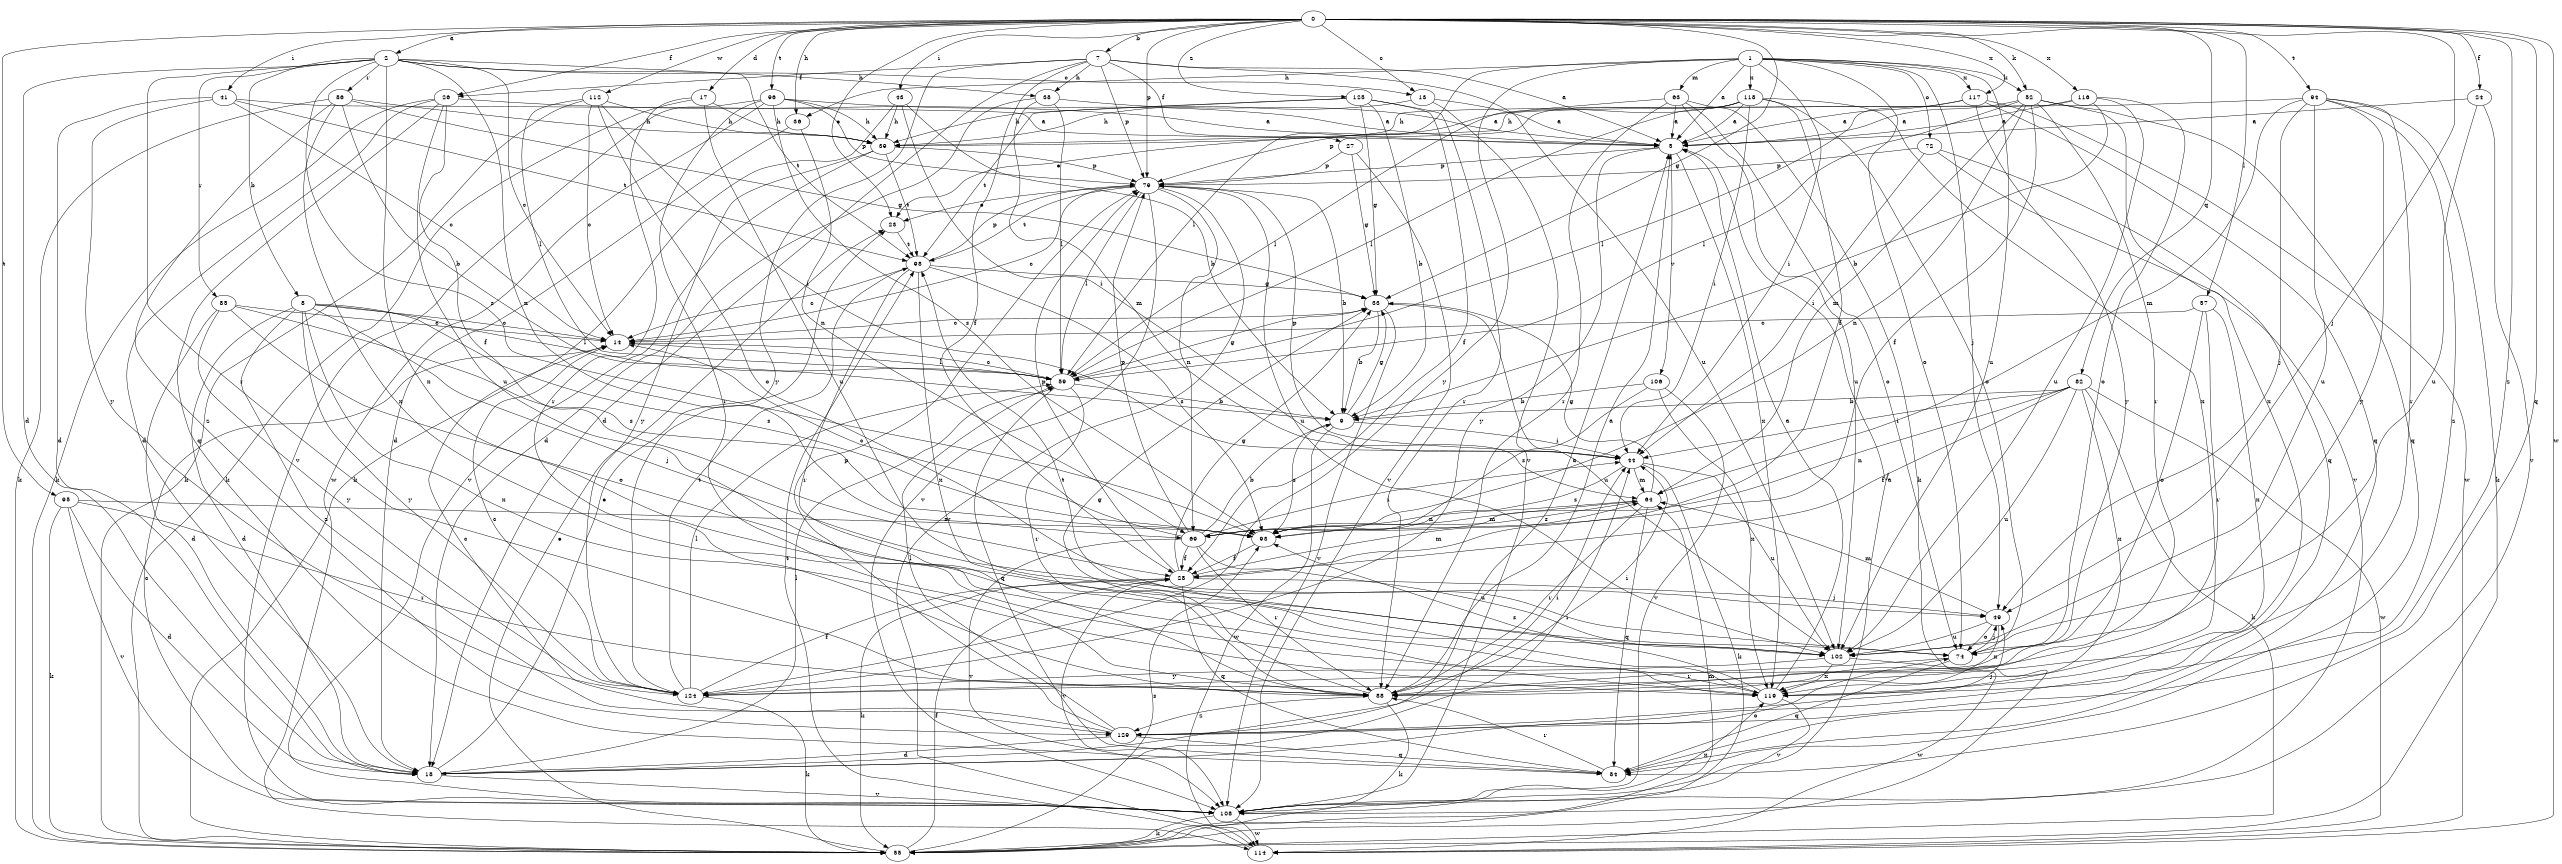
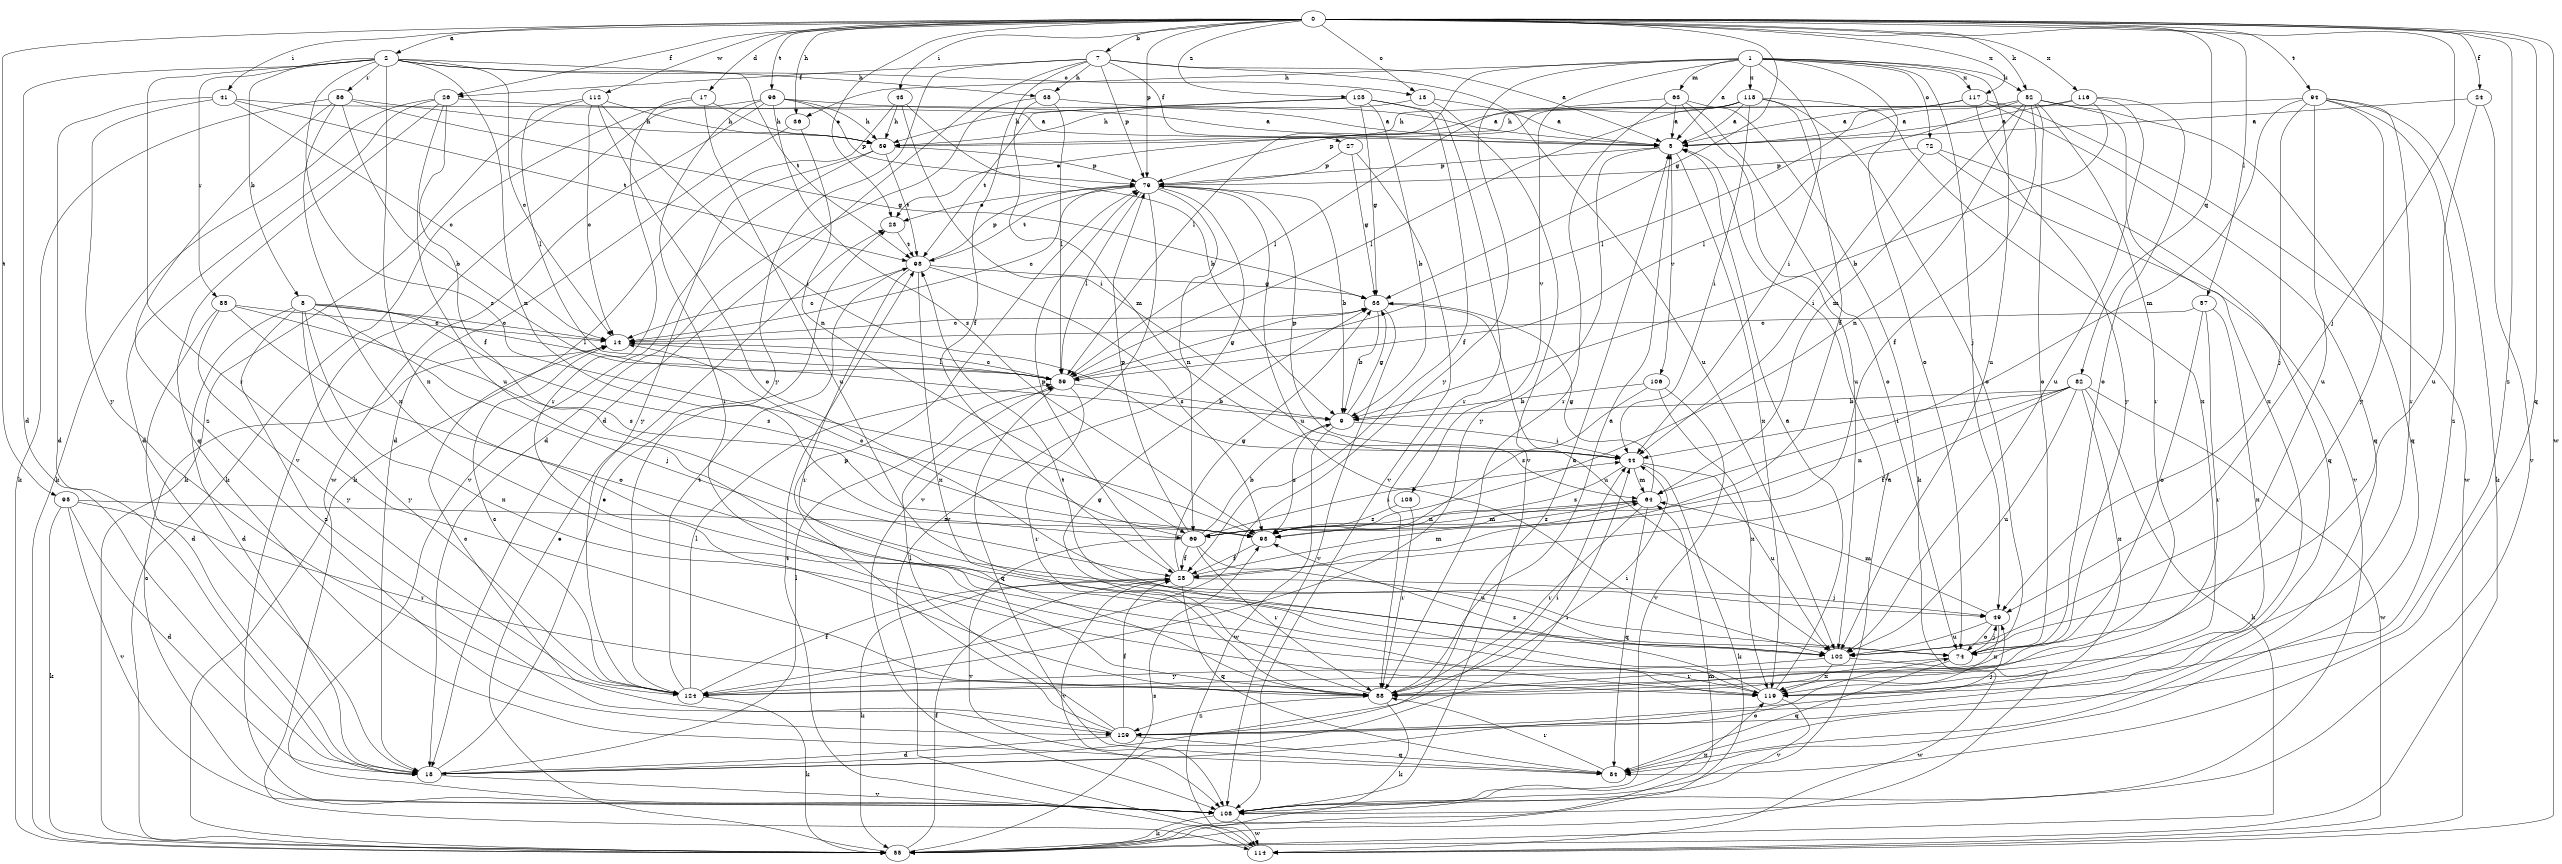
edge "52" -> "74": added, label "o"
node "105": added
edge "129" -> "28": added, label "f"
